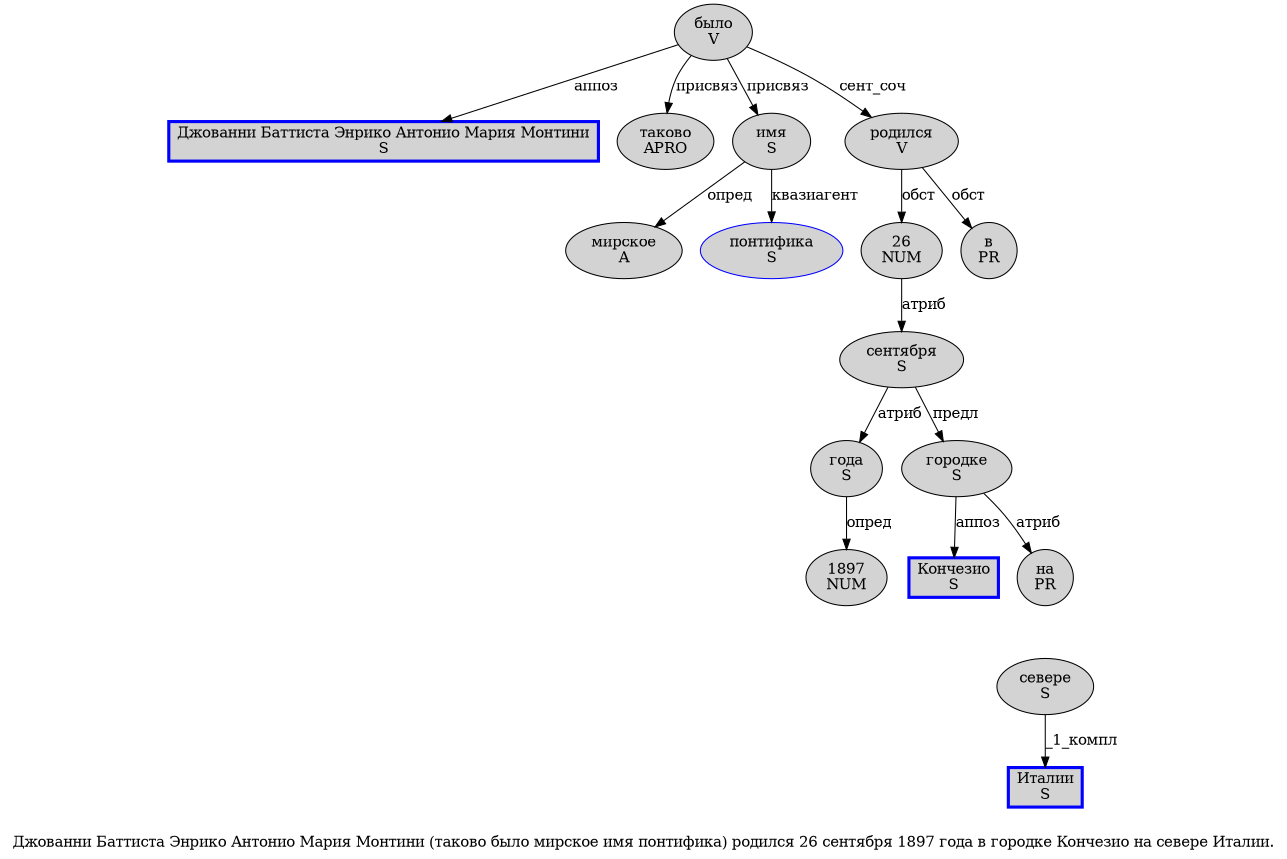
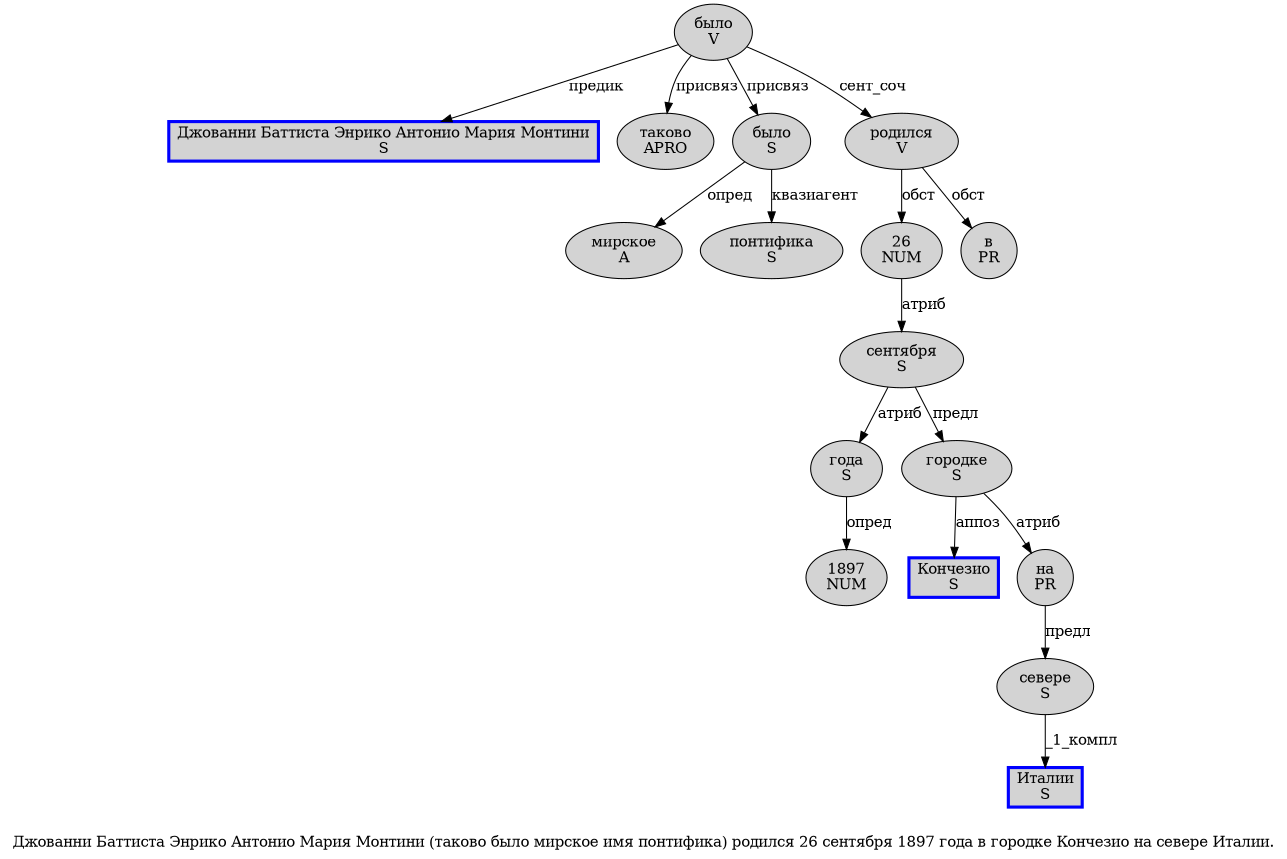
edge "было V" -> "Джованни Баттиста Энрико Антонио Мария Монтини S": label "аппоз" -> "предик"
node "имя S": label "имя S" -> "было S"
node "понтифика S": color blue -> black
edge "на PR" -> "севере S": added, label "предл"
